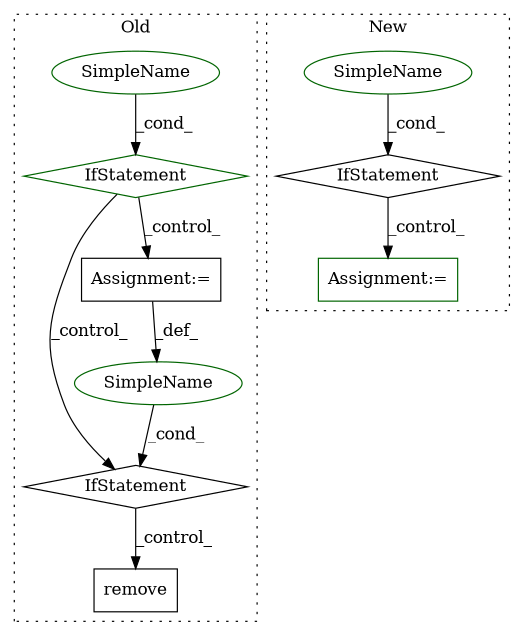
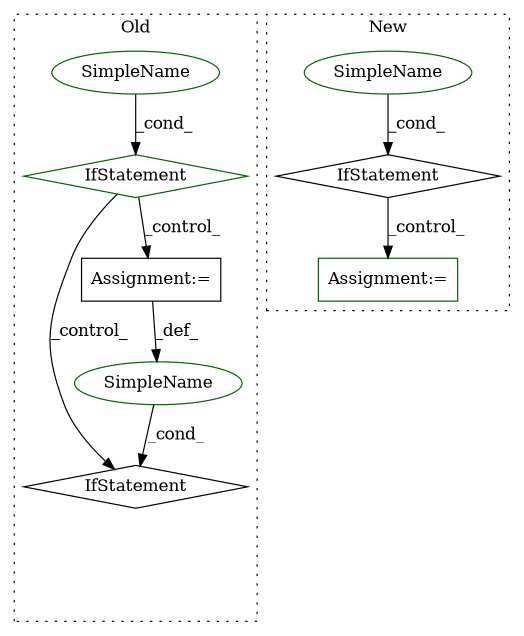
node "remove": removed
